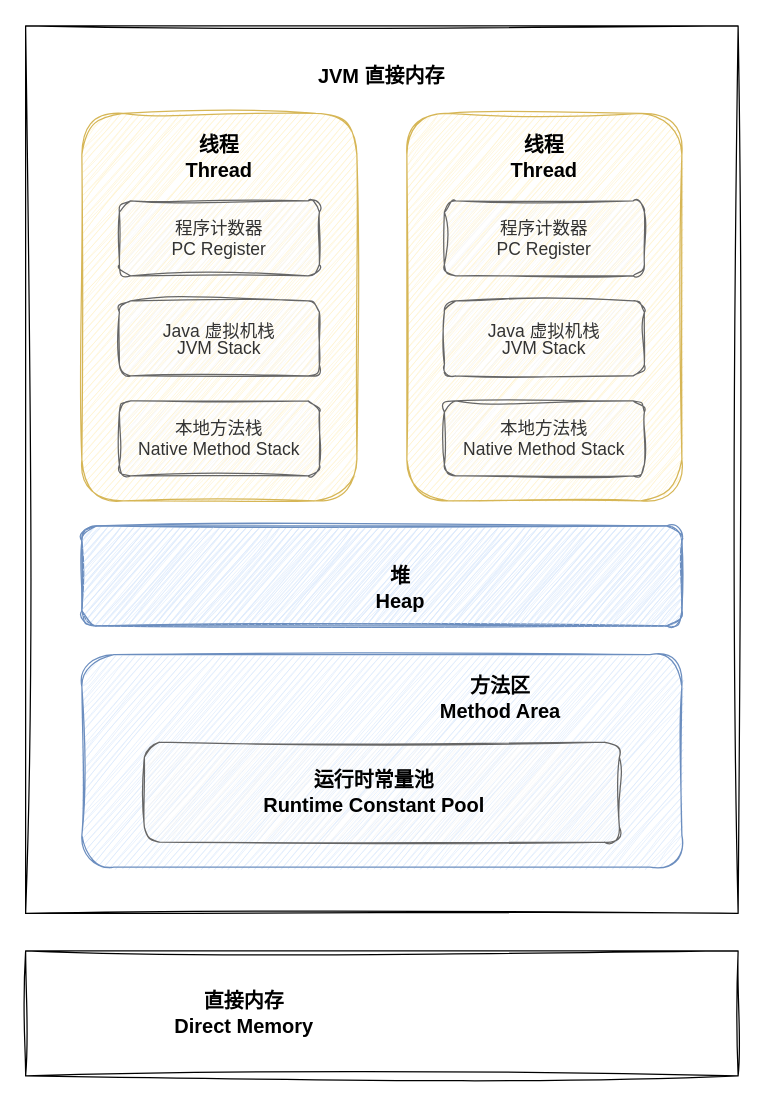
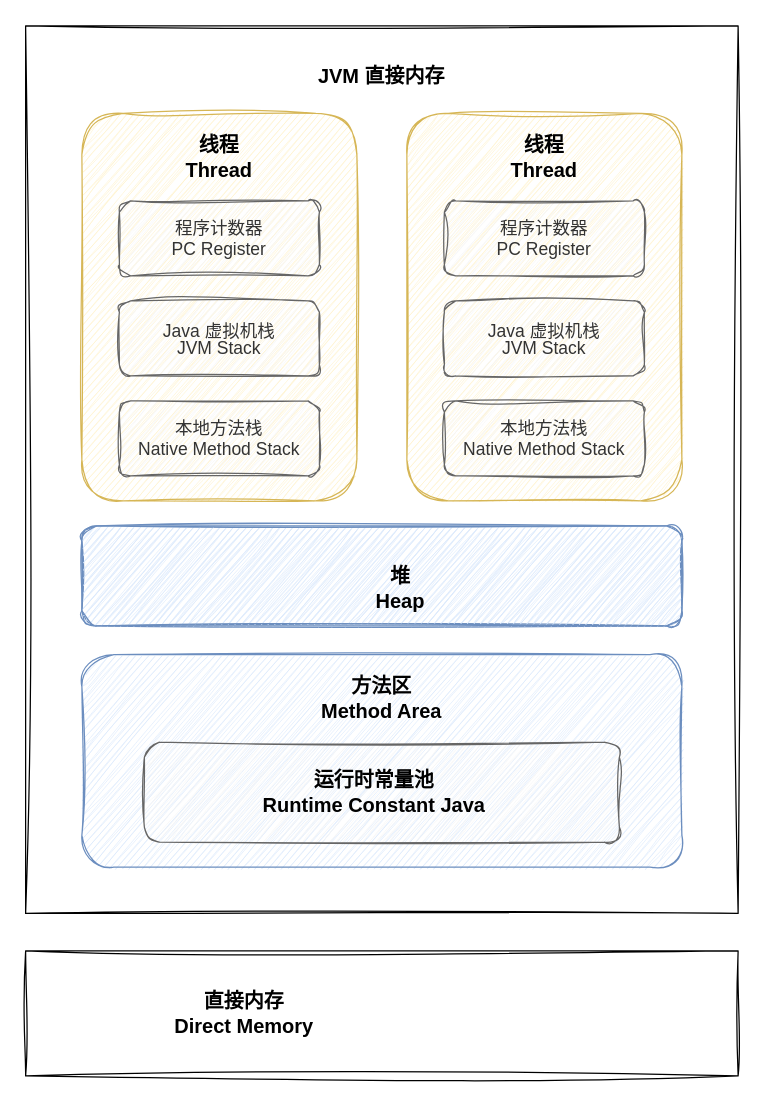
node "方法区 Method Area": moved (501, 698) -> (382, 698)
node "运行时常量池 Runtime Constant Pool": label "运行时常量池 Runtime Constant Pool" -> "运行时常量池 Runtime Constant Java"
